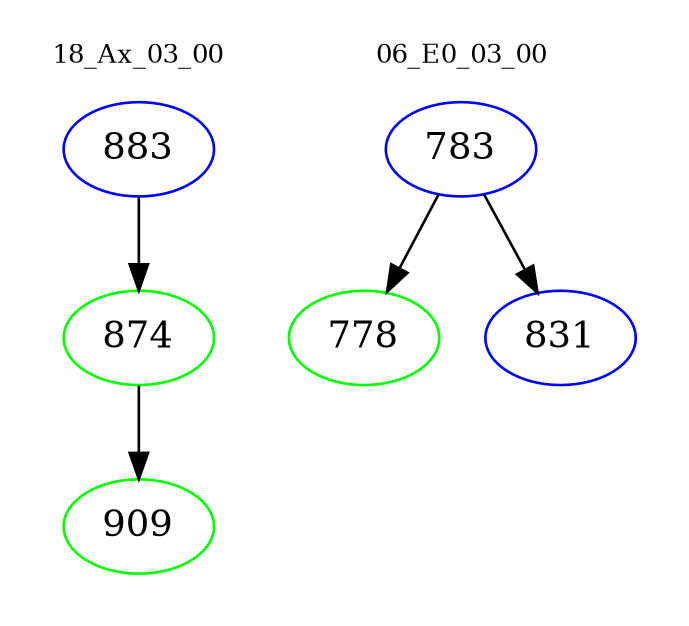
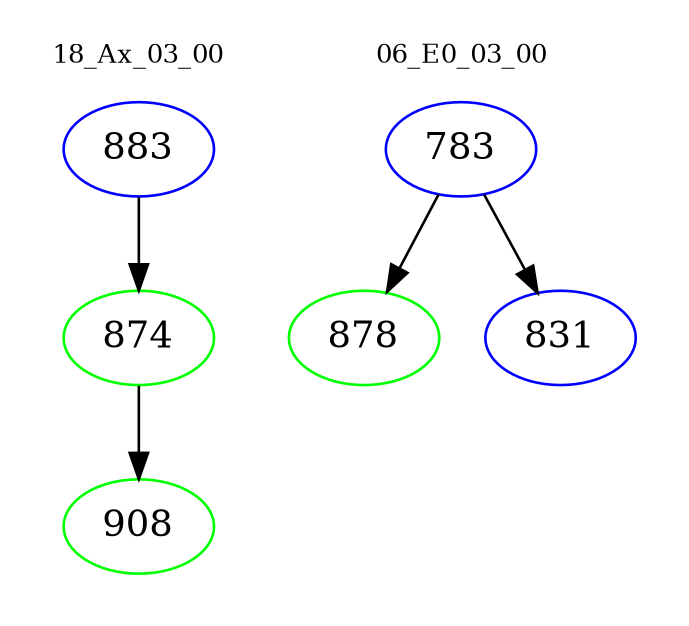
node "778": label "778" -> "878"
node "909": label "909" -> "908"
